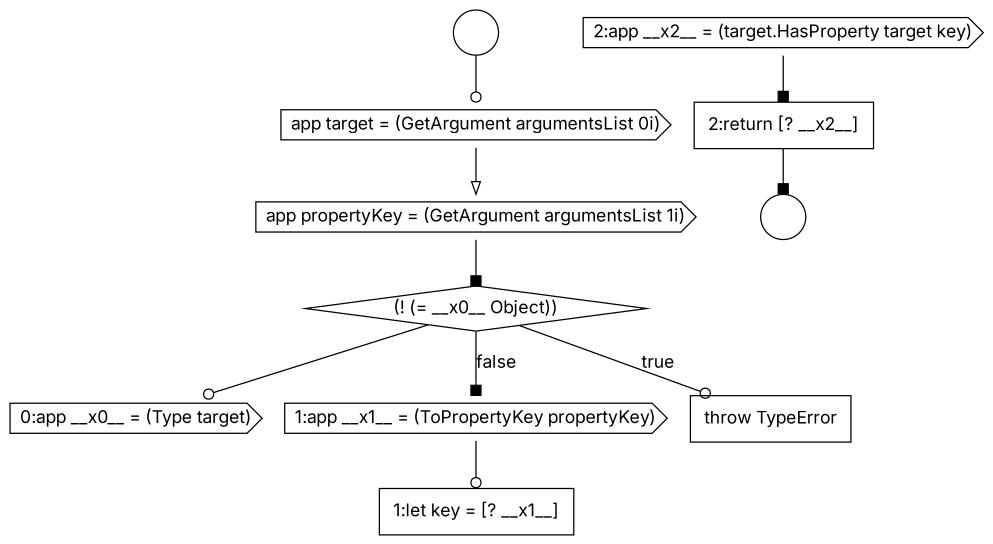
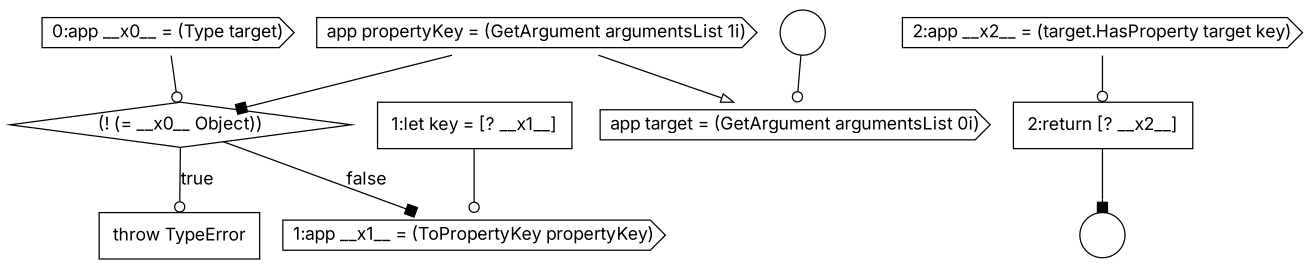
edge "2:app __x2__ = (target.HasProperty target key)" -> "2:return [? __x2__]": arrowhead box -> odot
edge "app target = (GetArgument argumentsList 0i)" -> "app propertyKey = (GetArgument argumentsList 1i)": reversed
edge "(! (= __x0__ Object))" -> "0:app __x0__ = (Type target)": reversed
edge "1:app __x1__ = (ToPropertyKey propertyKey)" -> "1:let key = [? __x1__]": reversed
